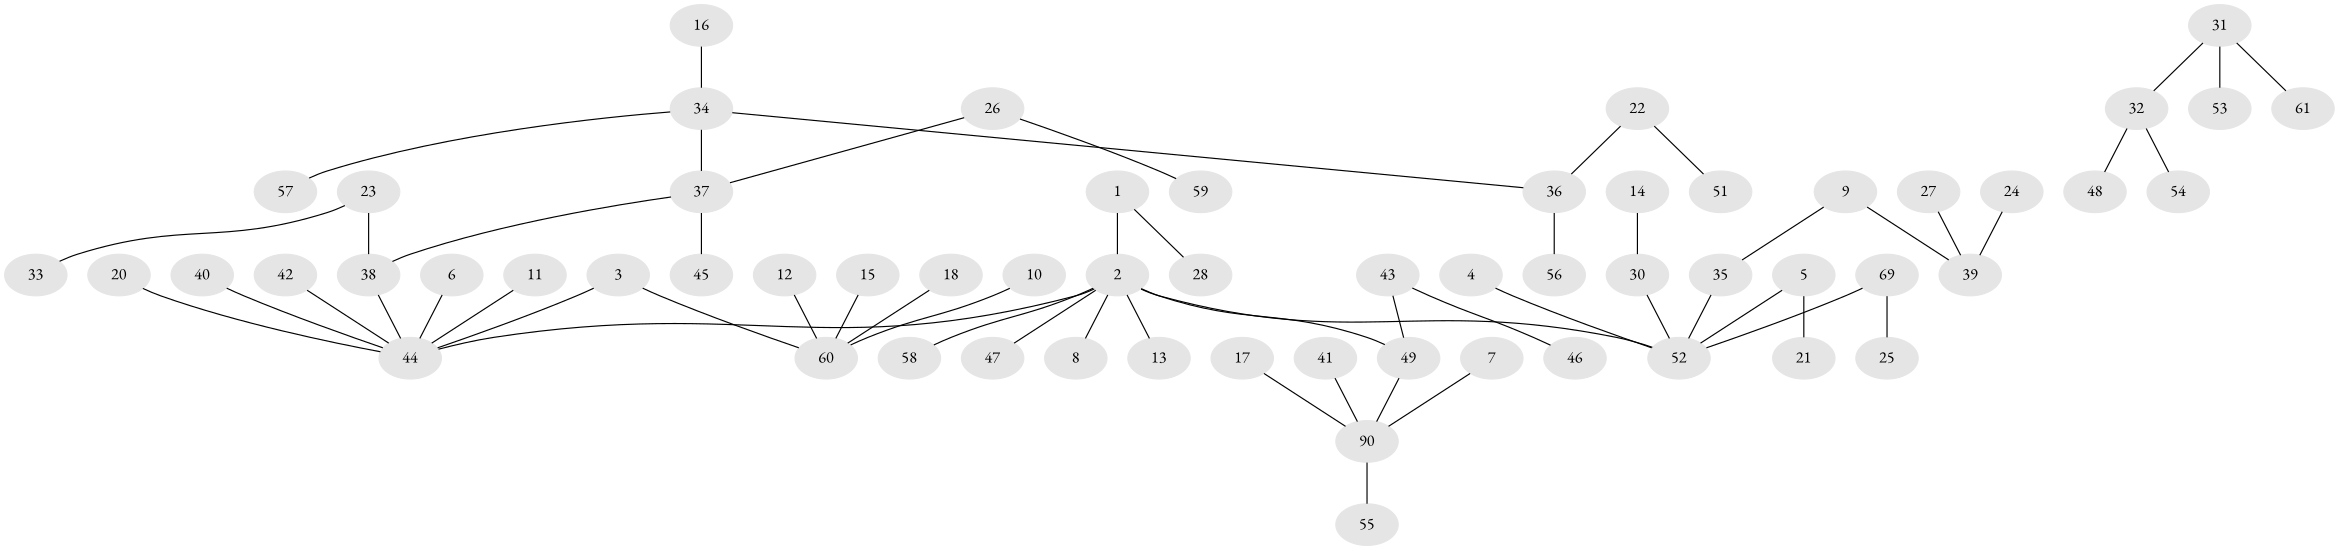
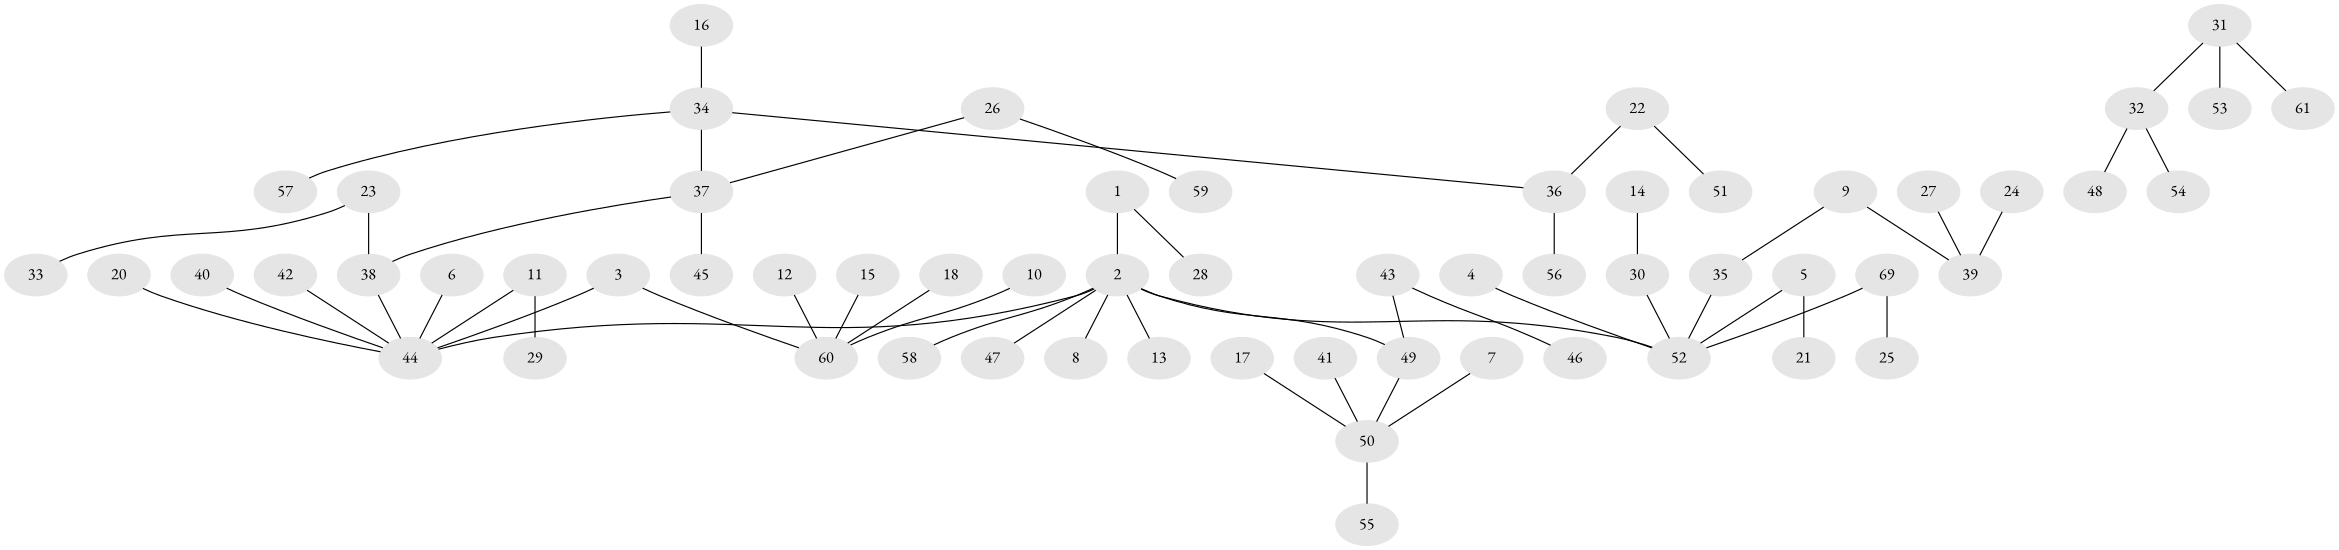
node "29": added
node "90": label "90" -> "50"
